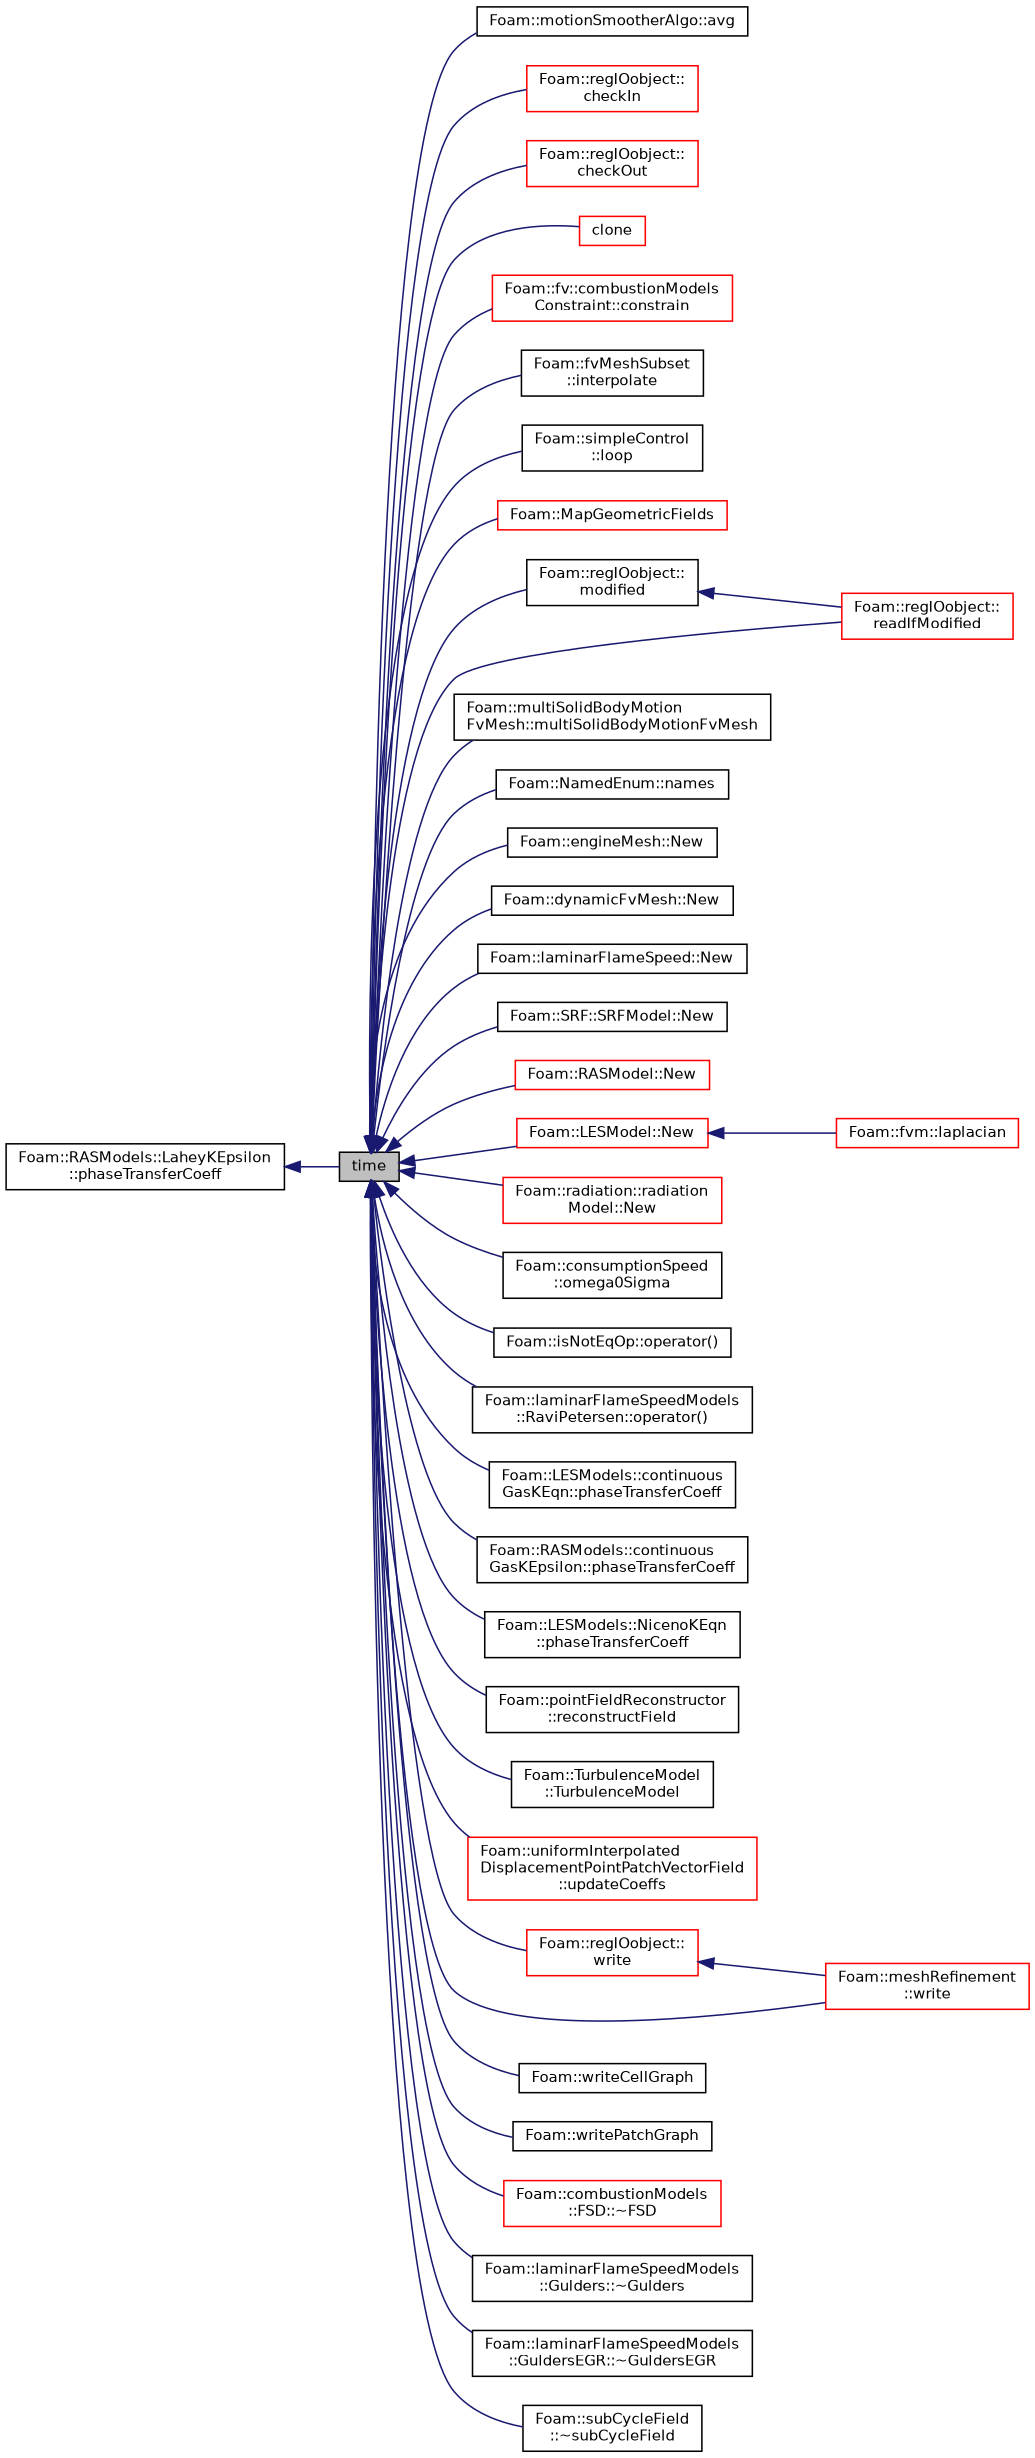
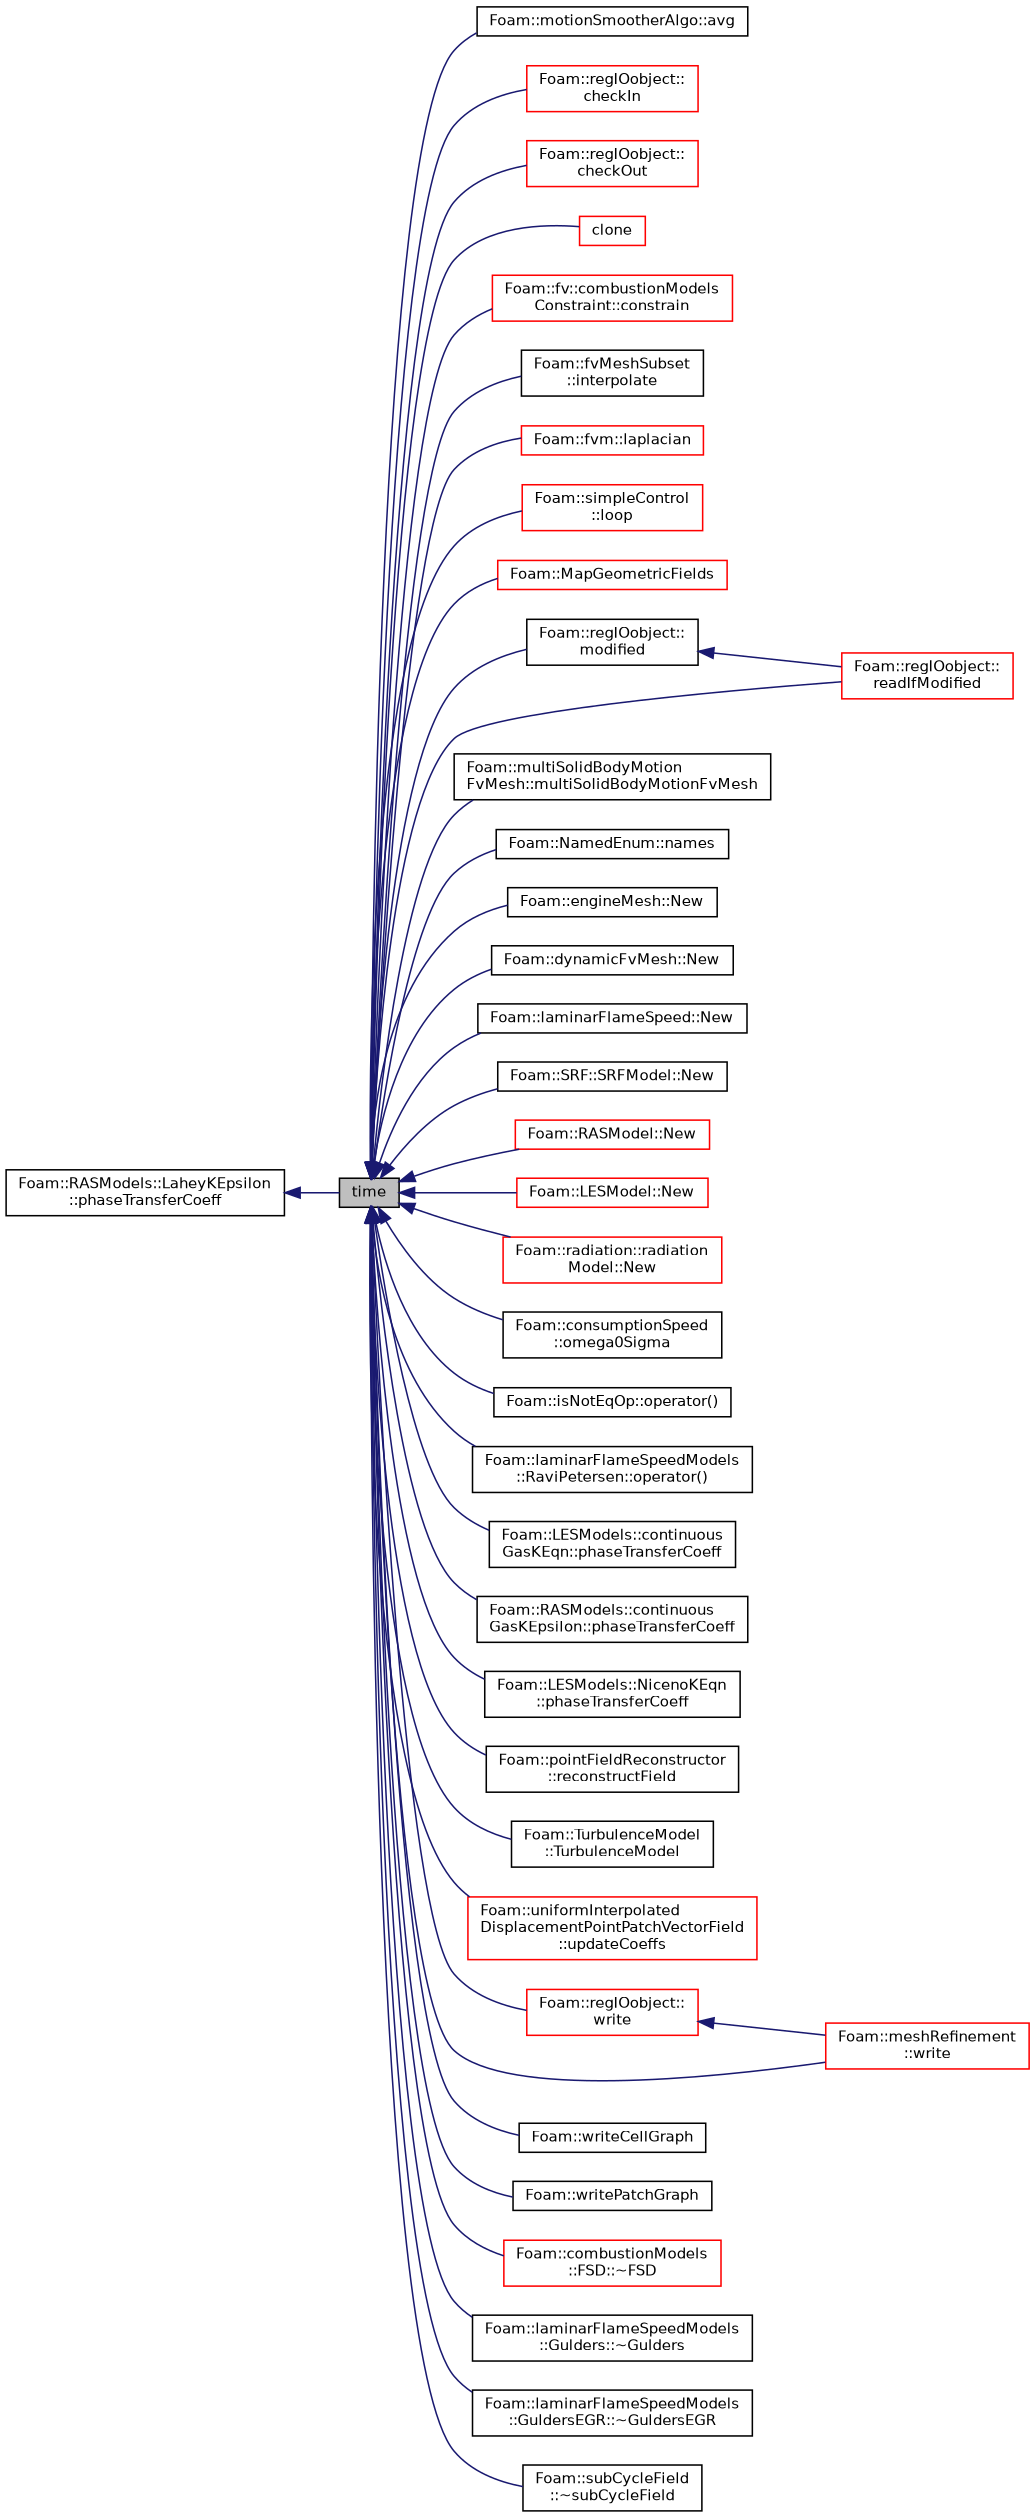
node "Foam::simpleControl ::loop": color black -> red
edge "Foam::fvm::laplacian" -> "Foam::LESModel::New": now "Foam::fvm::laplacian" -> "time"
